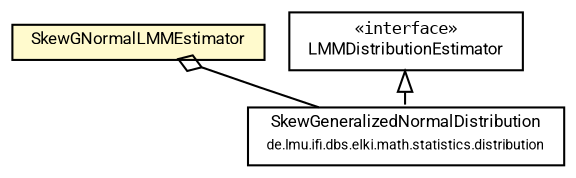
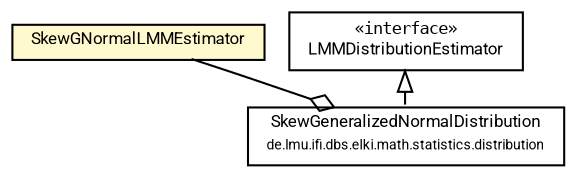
edge "SkewGeneralizedNormalDistribution" -> "SkewGNormalLMMEstimator": reversed
